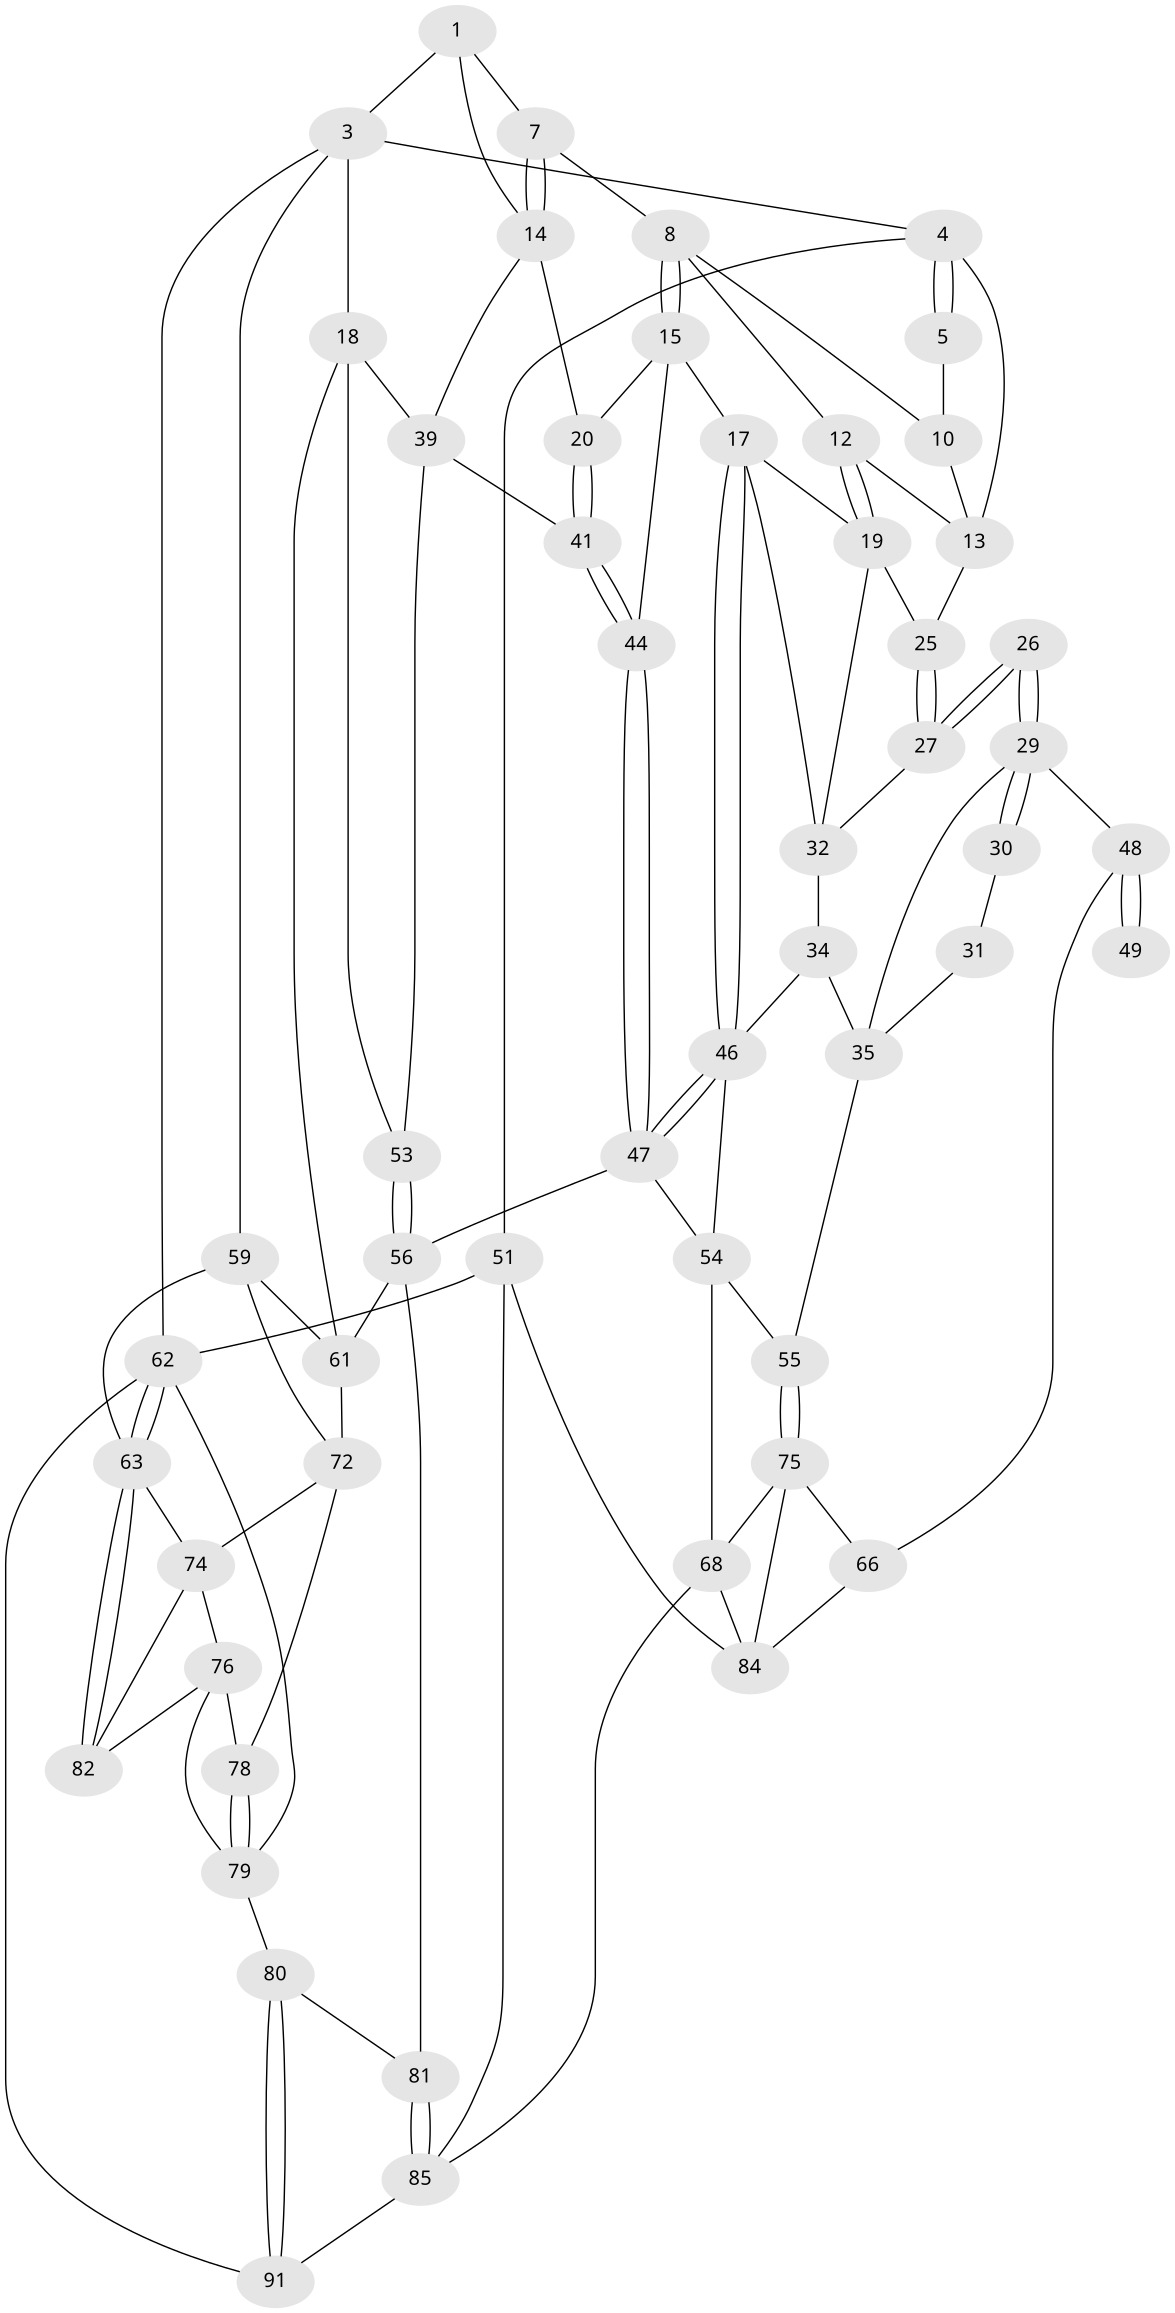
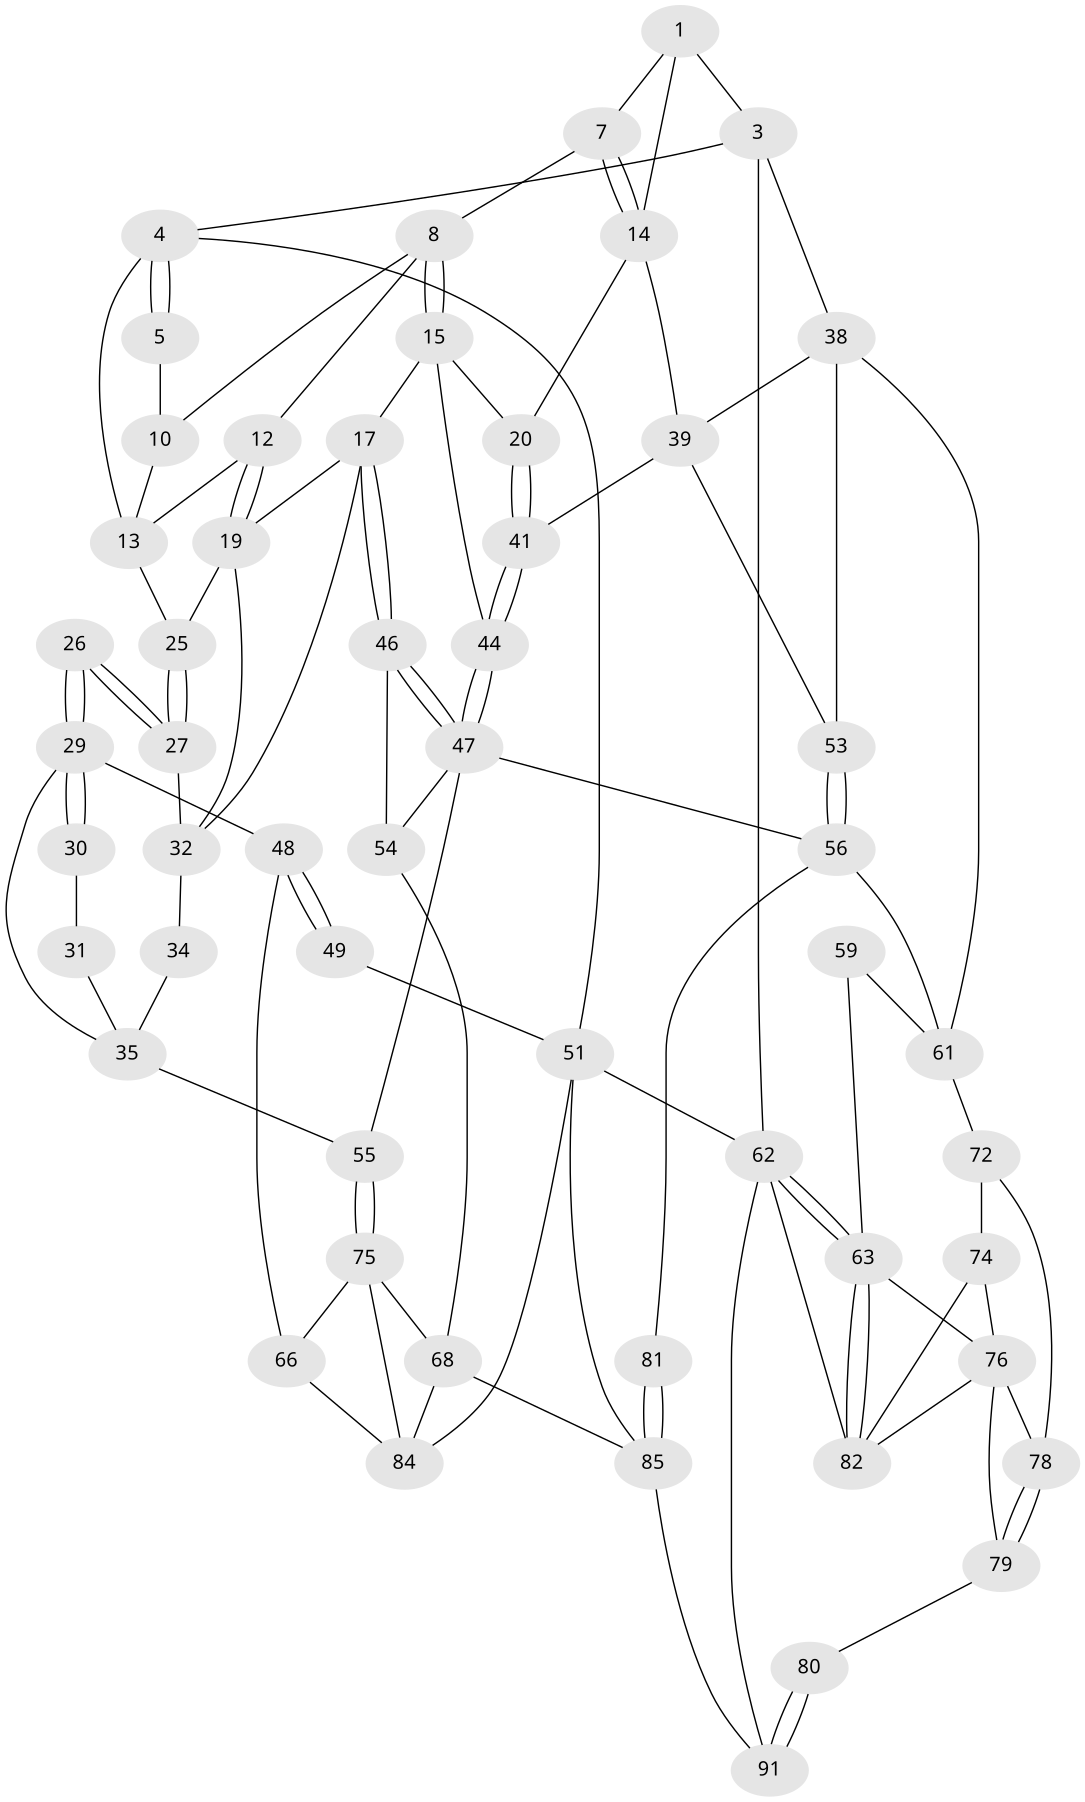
node "18": label "18" -> "38"
edge "3" -- "59": removed
edge "49" -- "51": added
edge "34" -- "46": removed
edge "54" -- "55": now "47" -- "55"
edge "59" -- "72": removed
edge "63" -- "74": now "63" -- "76"
edge "62" -- "79": now "62" -- "82"
edge "80" -- "81": removed
